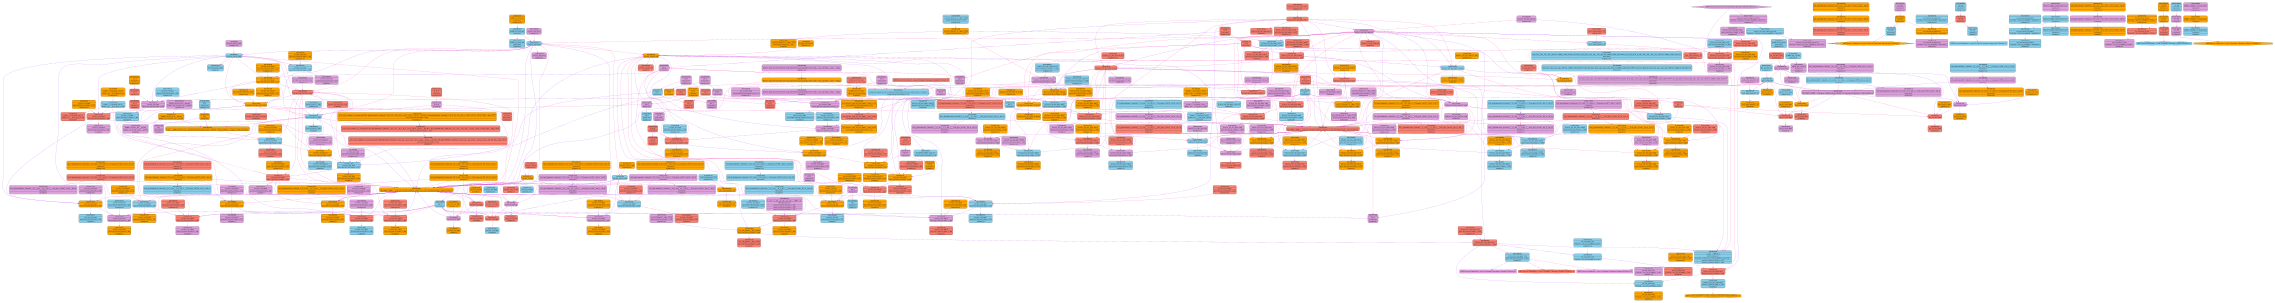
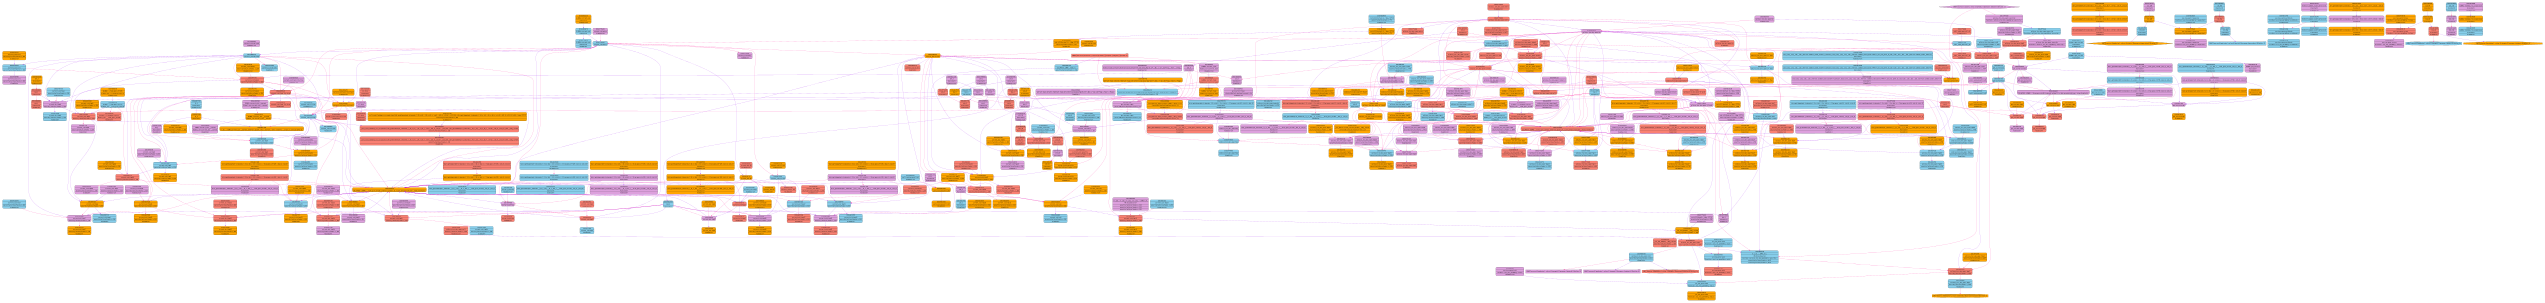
node "CE0x404dda0": added
node "CE0x3fff440": fillcolor orange -> salmon
